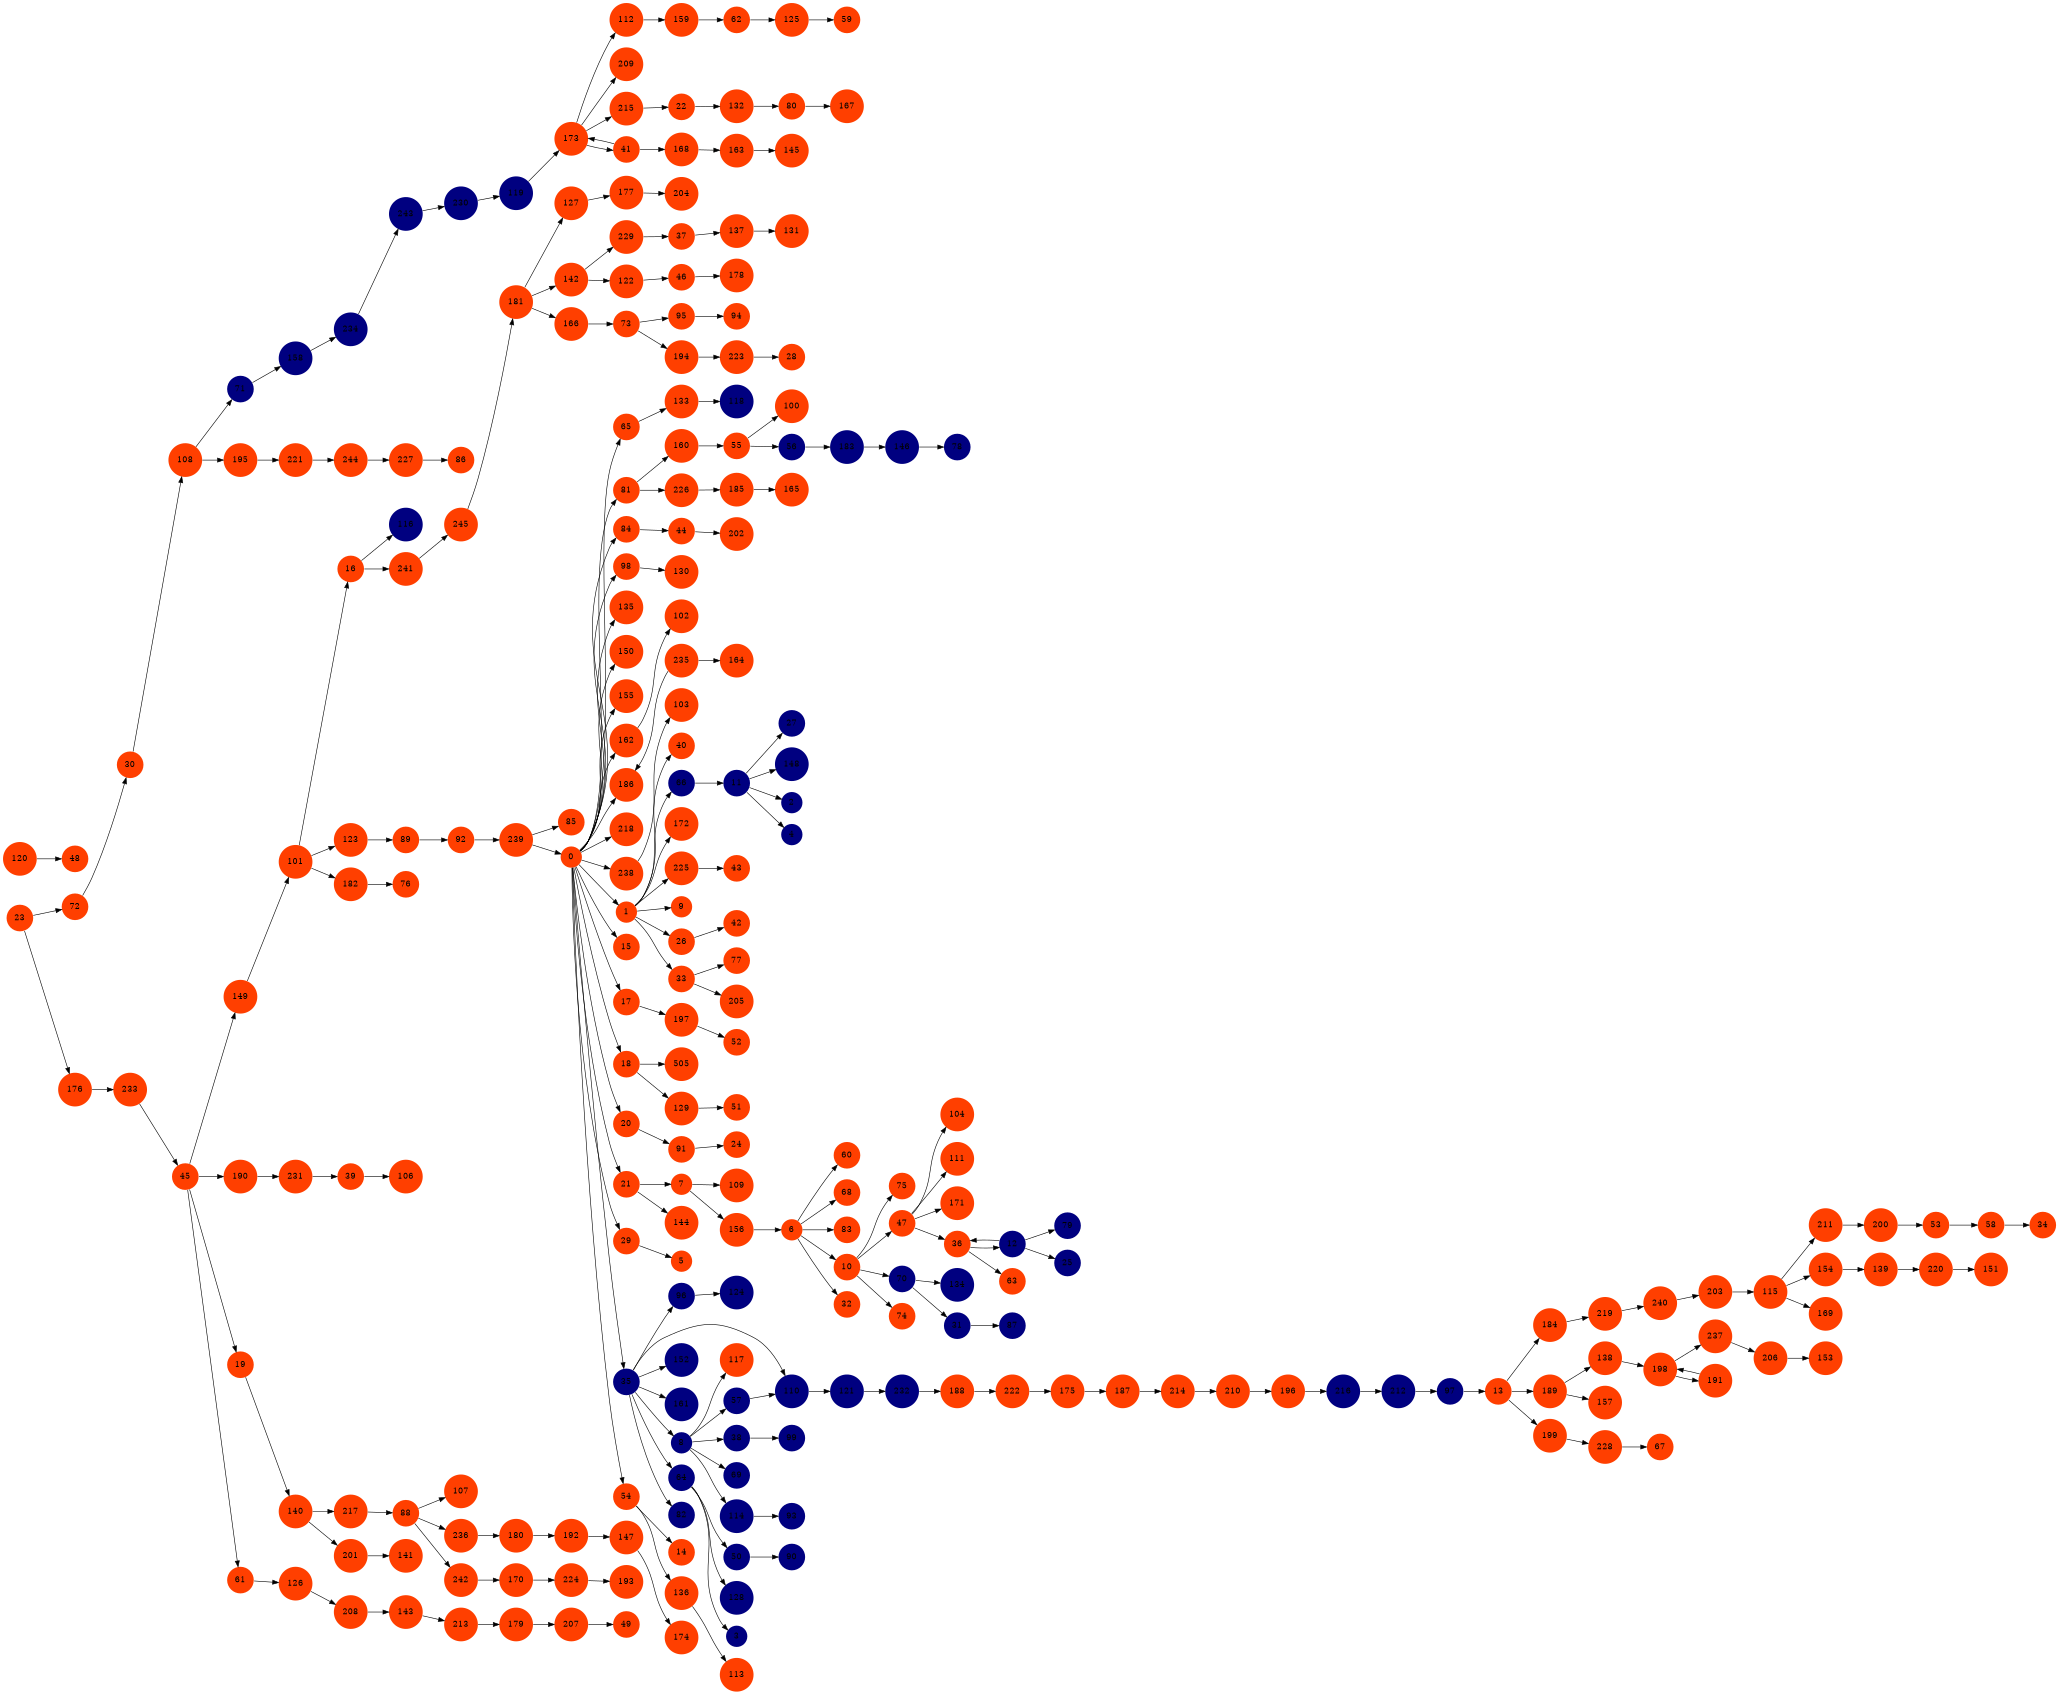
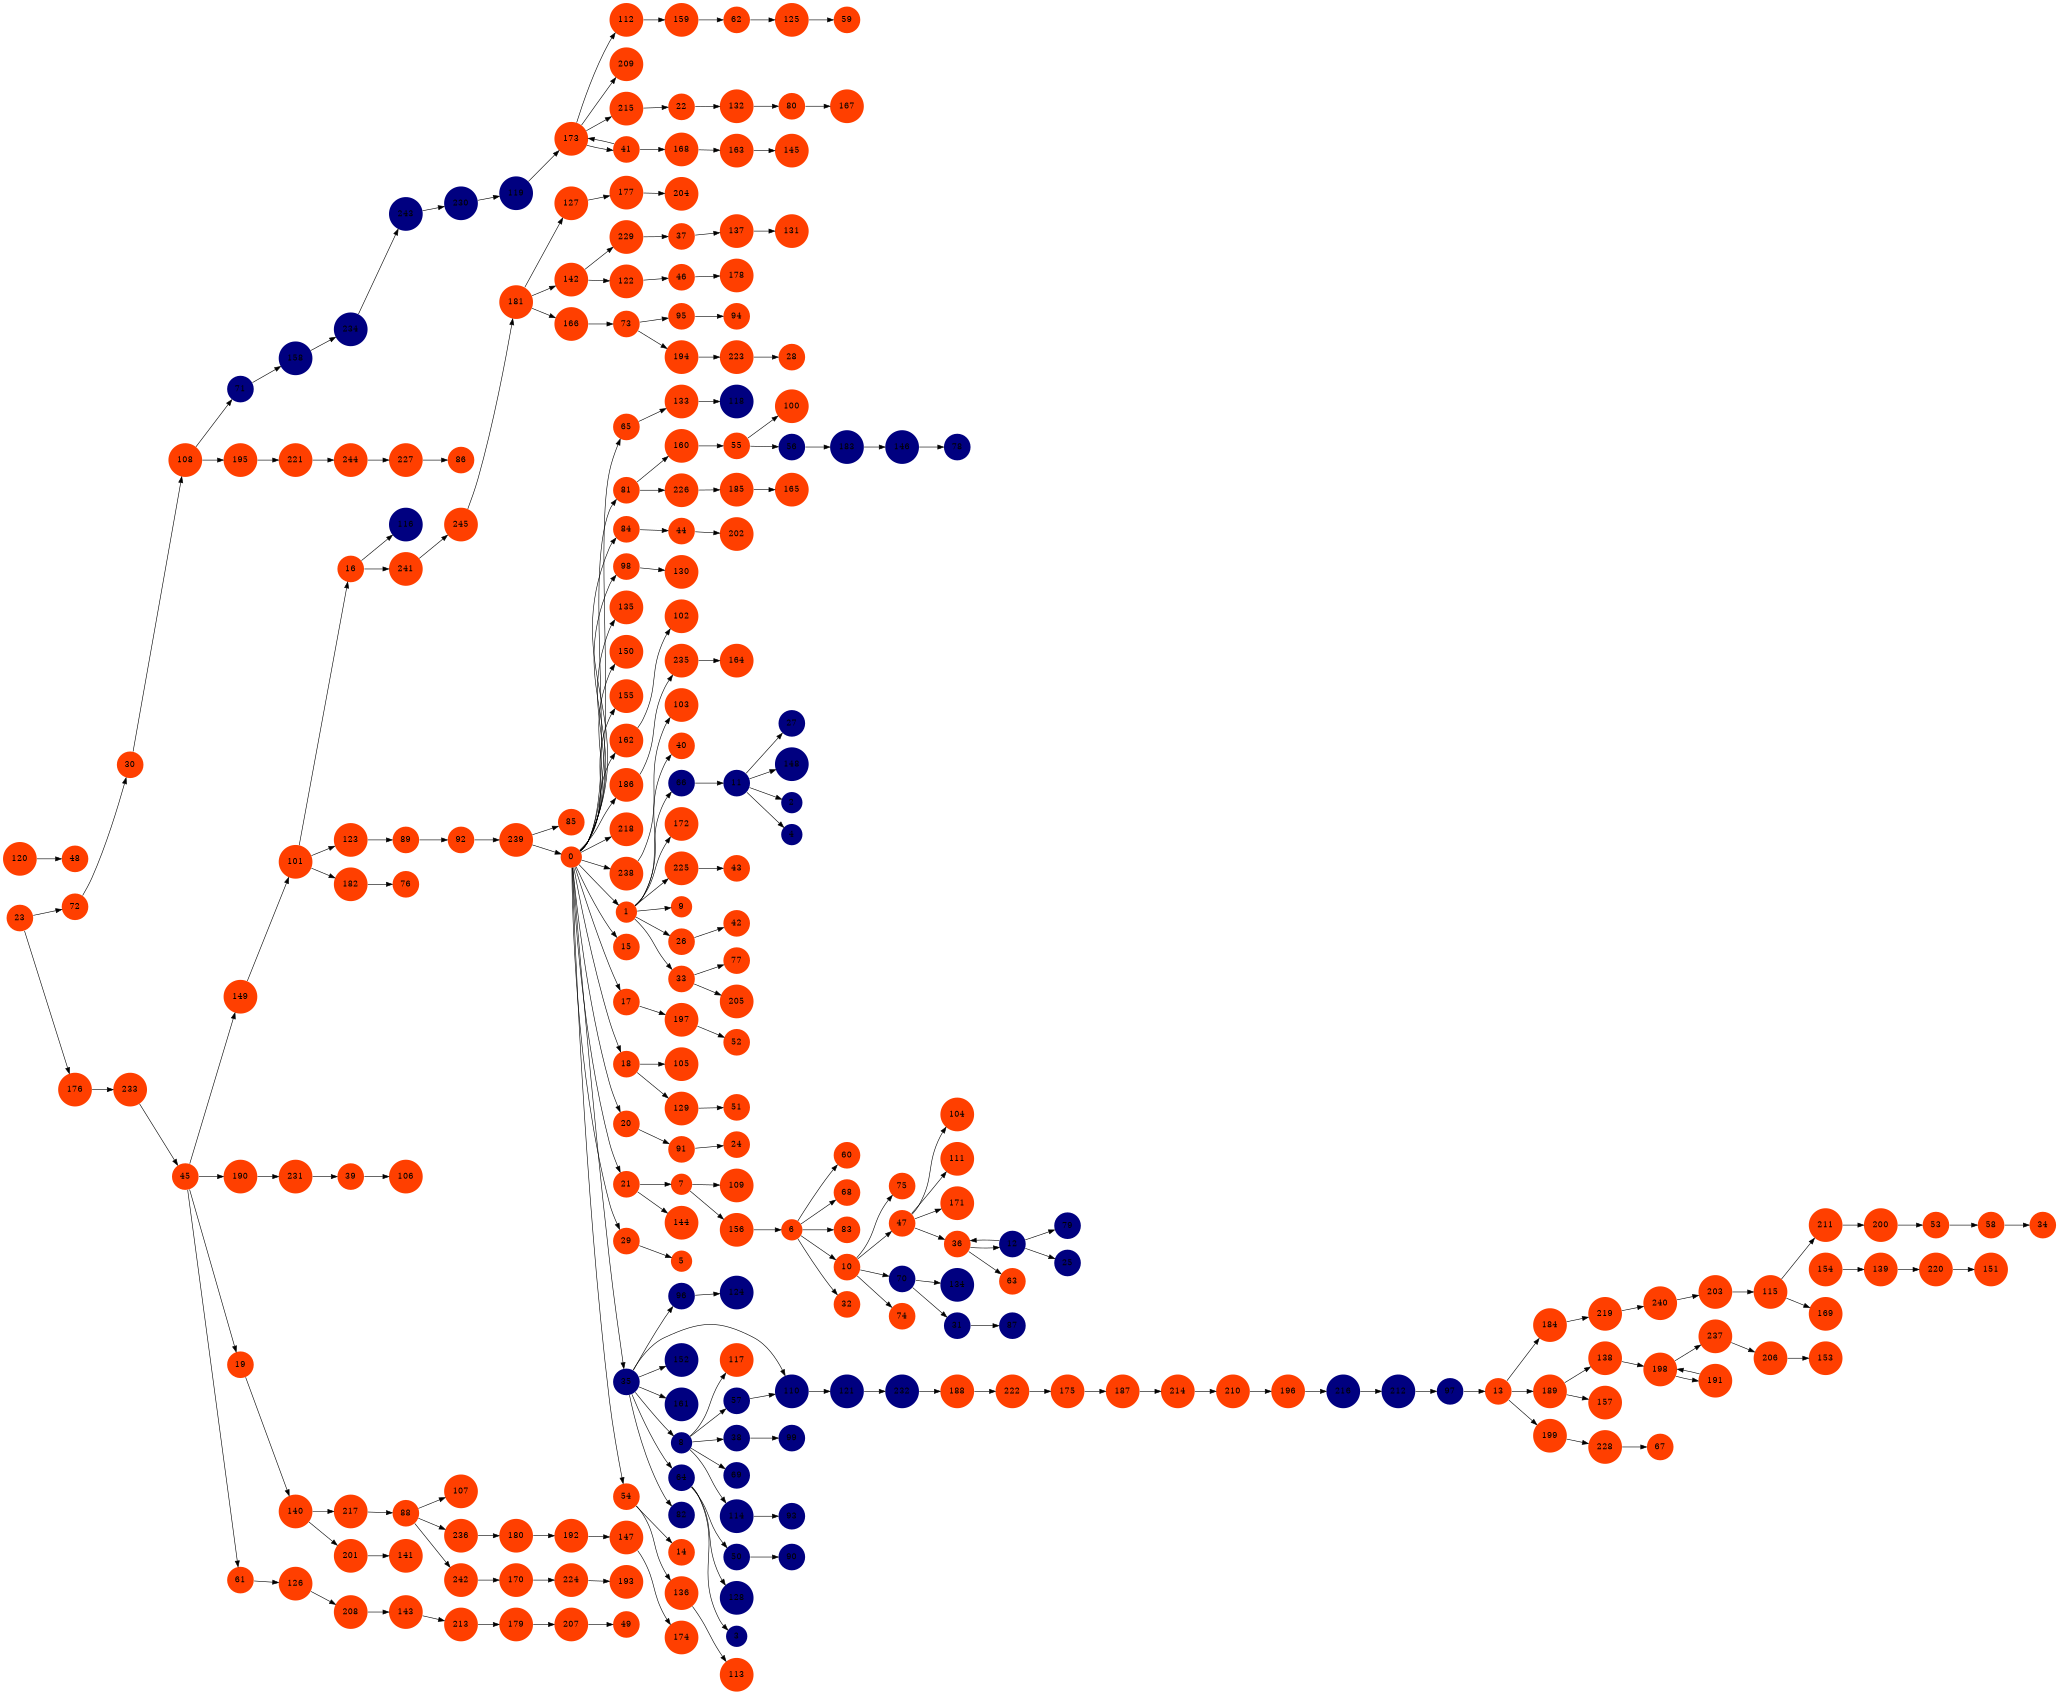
edge "235" -> "186": reversed
node "505": label "505" -> "105"
edge "115" -> "154": removed
